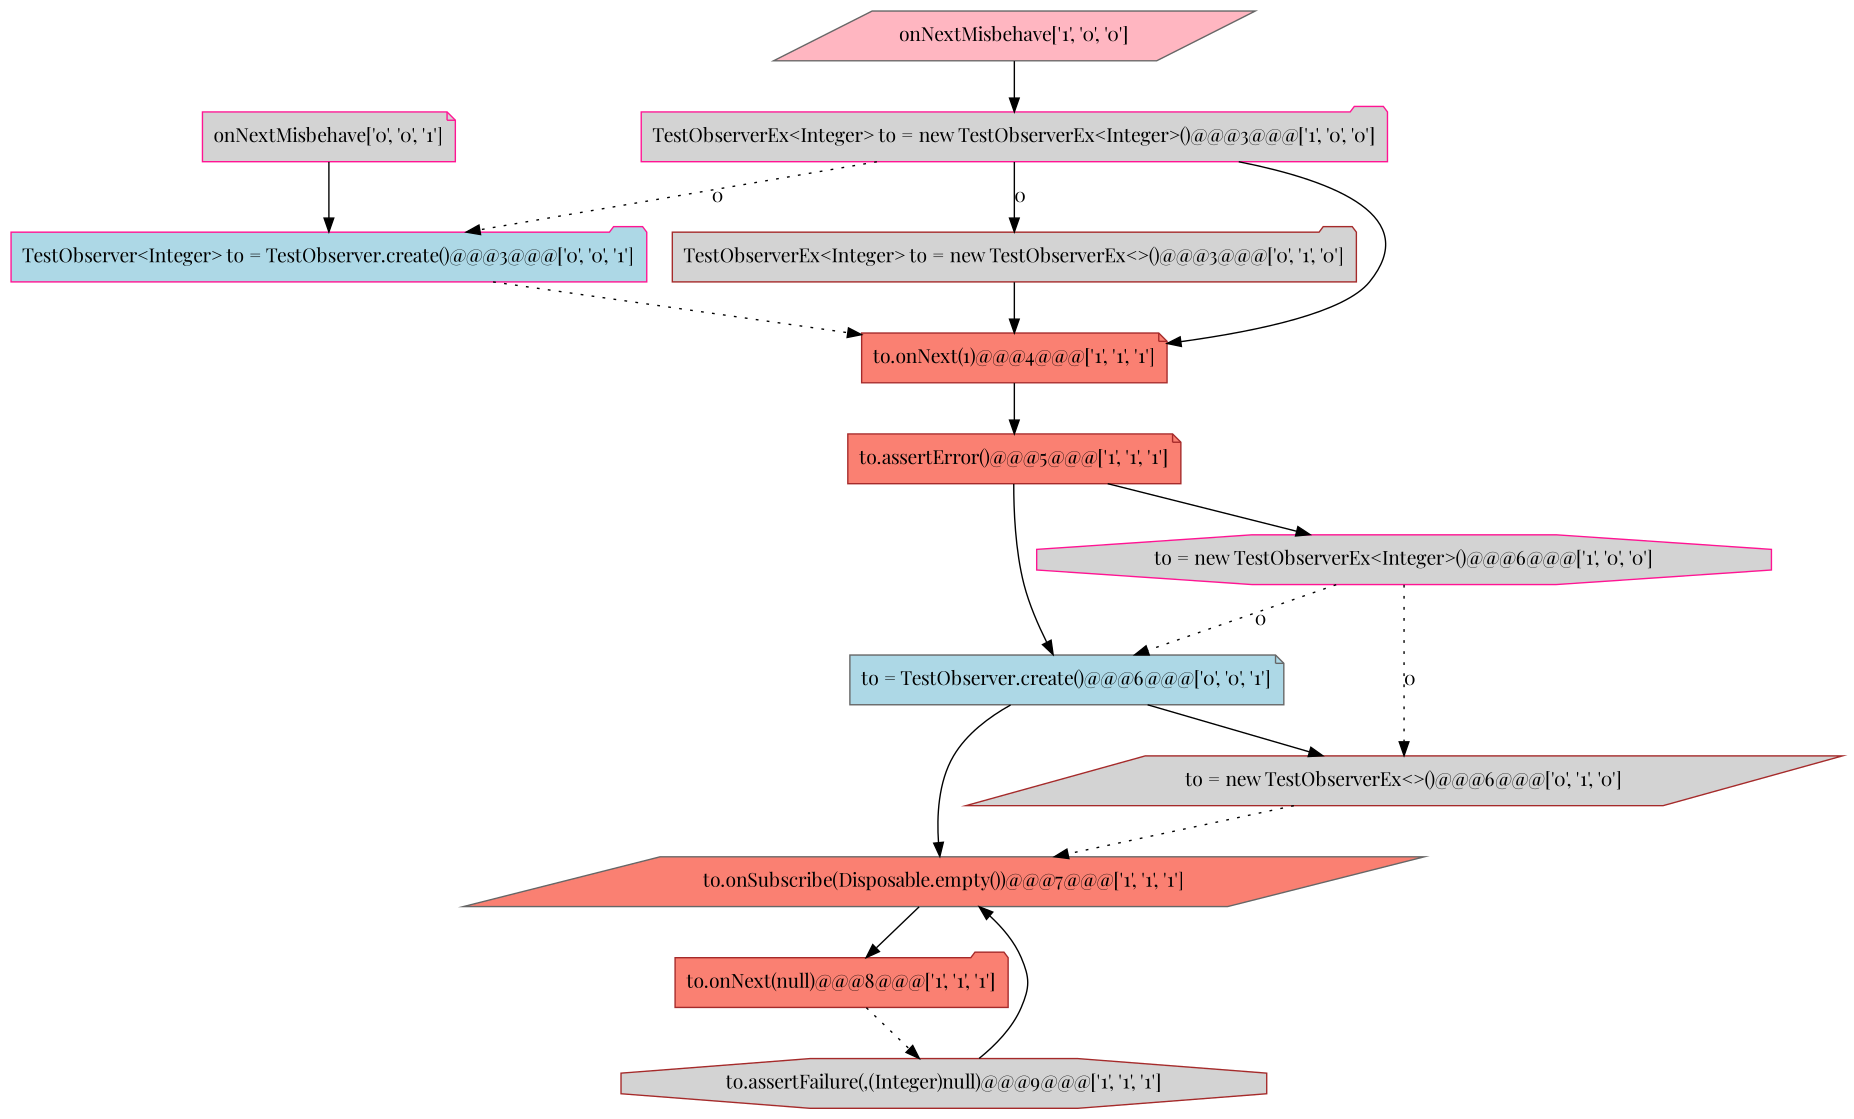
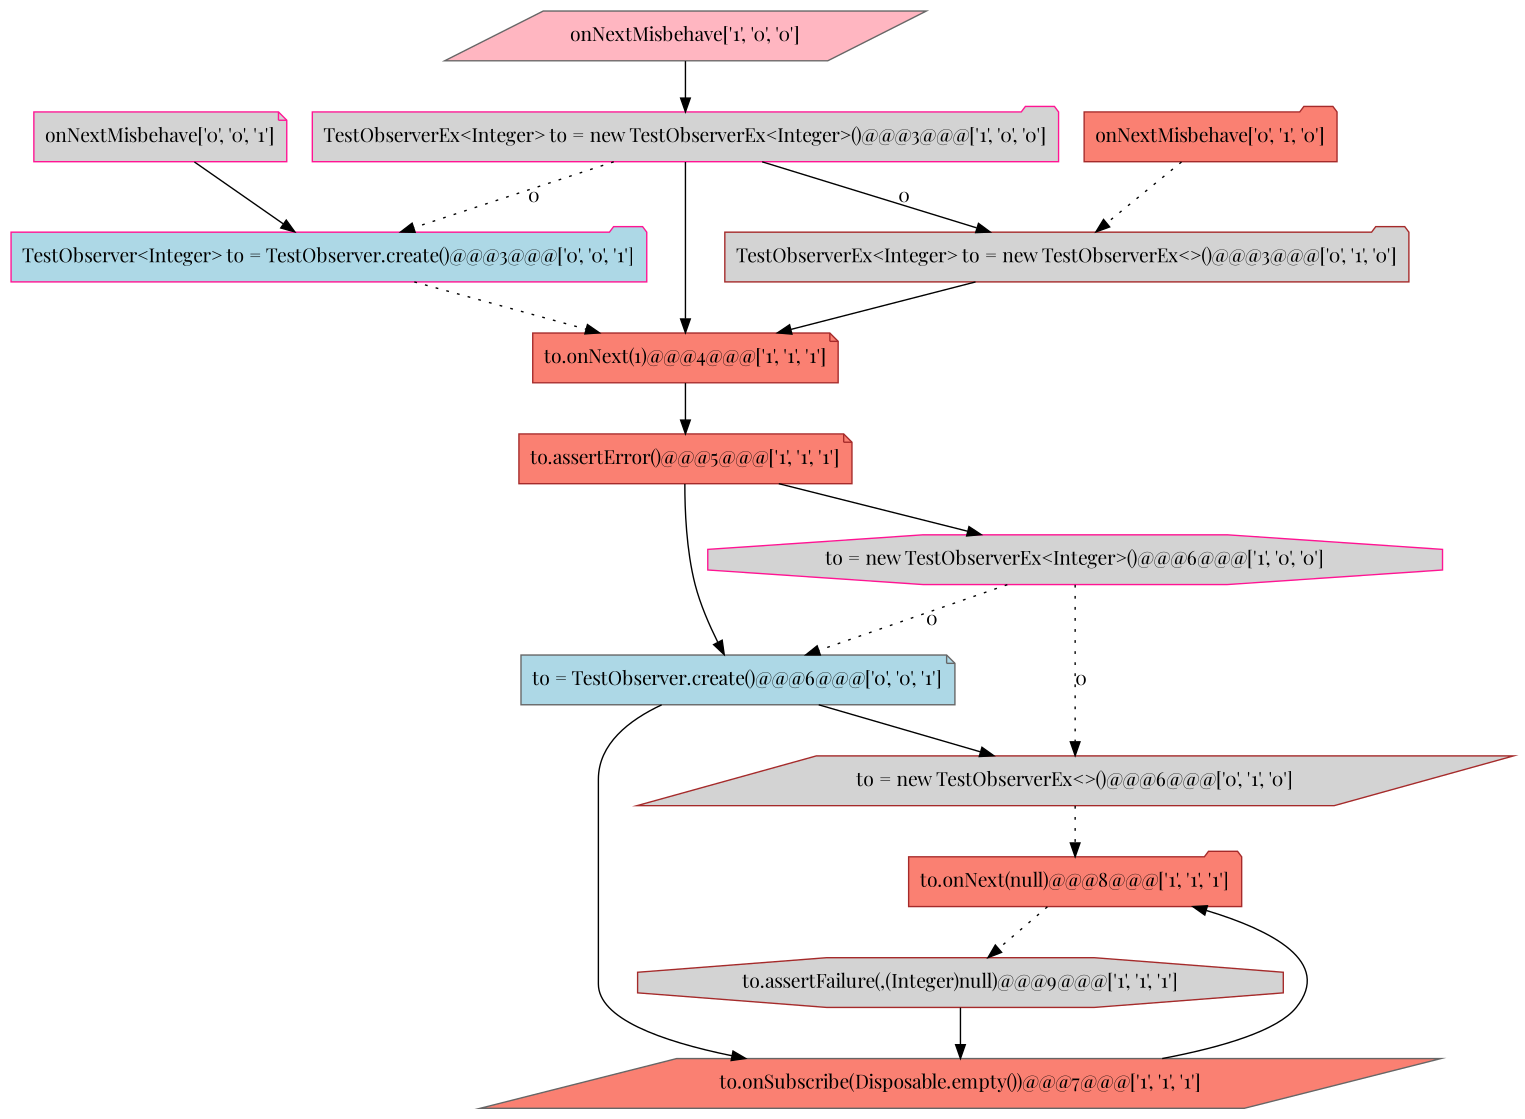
node "onNextMisbehave['0', '1', '0']": added
edge "to = new TestObserverEx<>()@@@6@@@['0', '1', '0']" -> "to.onSubscribe(Disposable.empty())@@@7@@@['1', '1', '1']": now "to = new TestObserverEx<>()@@@6@@@['0', '1', '0']" -> "to.onNext(null)@@@8@@@['1', '1', '1']"
